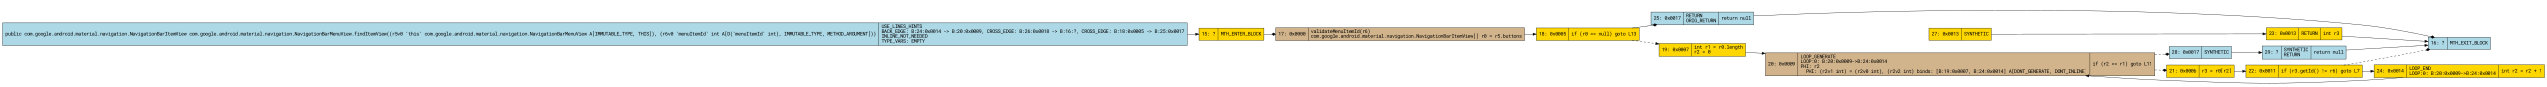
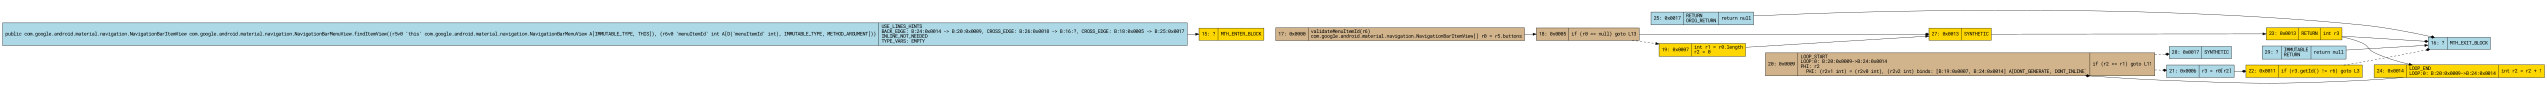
edge "18: 0x0005" -> "25: 0x0017": now "18: 0x0005" -> "27: 0x0013"
edge "15: ?" -> "17: 0x0000": removed
node "18: 0x0005": fillcolor gold -> tan
edge "23: 0x0013" -> "16: ?": arrowhead normal -> diamond
node "29: ?": text "SYNTHETIC" -> "IMMUTABLE"
edge "19: 0x0007" -> "20: 0x0009": now "19: 0x0007" -> "27: 0x0013"
edge "28: 0x0017" -> "29: ?": removed
node "20: 0x0009": text "LOOP_GENERATE" -> "LOOP_START"
node "21: 0x000b": fillcolor gold -> lightblue
edge "21: 0x000b" -> "22: 0x0011": arrowhead normal -> diamond
node "22: 0x0011": text "if (r3.getId() != r6) goto L7" -> "if (r3.getId() != r6) goto L3"
edge "22: 0x0011" -> "24: 0x0014": now "23: 0x0013" -> "24: 0x0014"
edge "24: 0x0014" -> "20: 0x0009": arrowhead normal -> diamond
